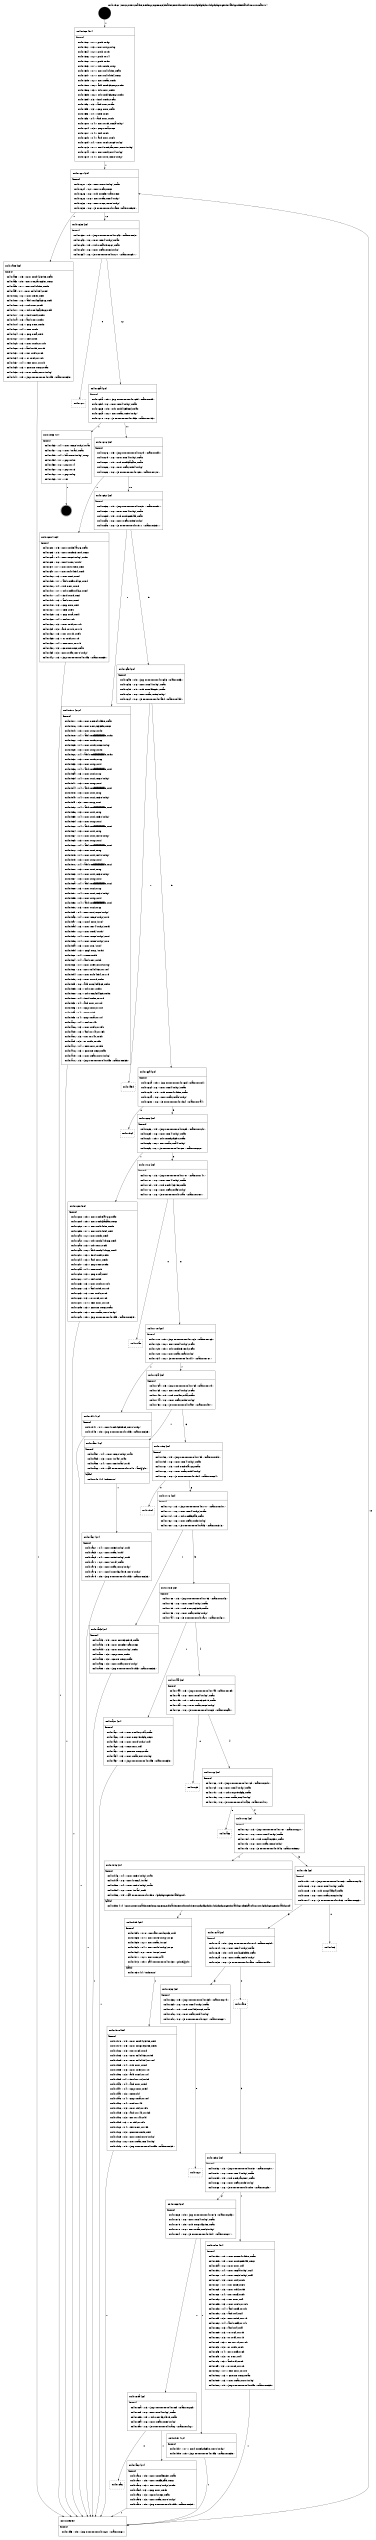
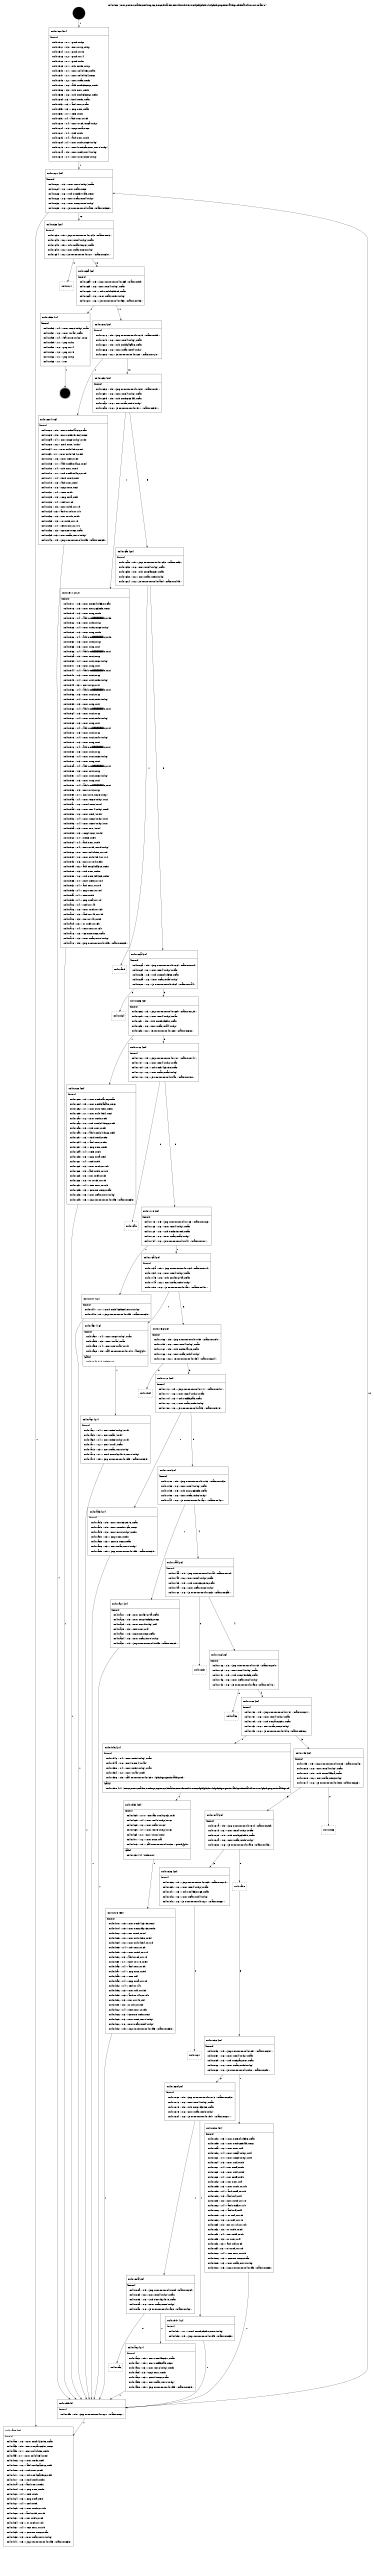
edge "0x401aee [88]" -> "0x401df5 [5]": reversed
